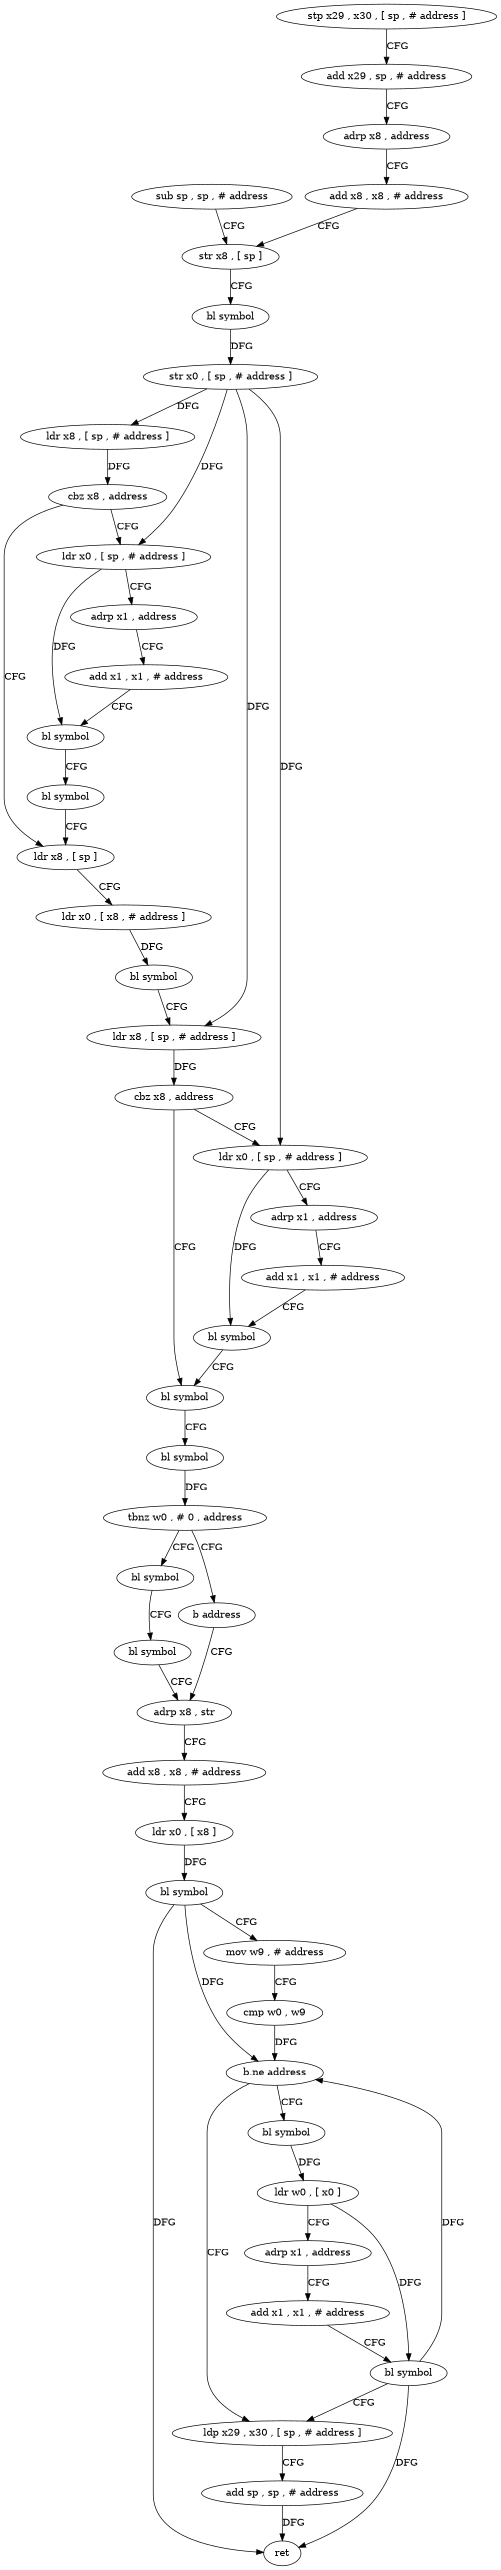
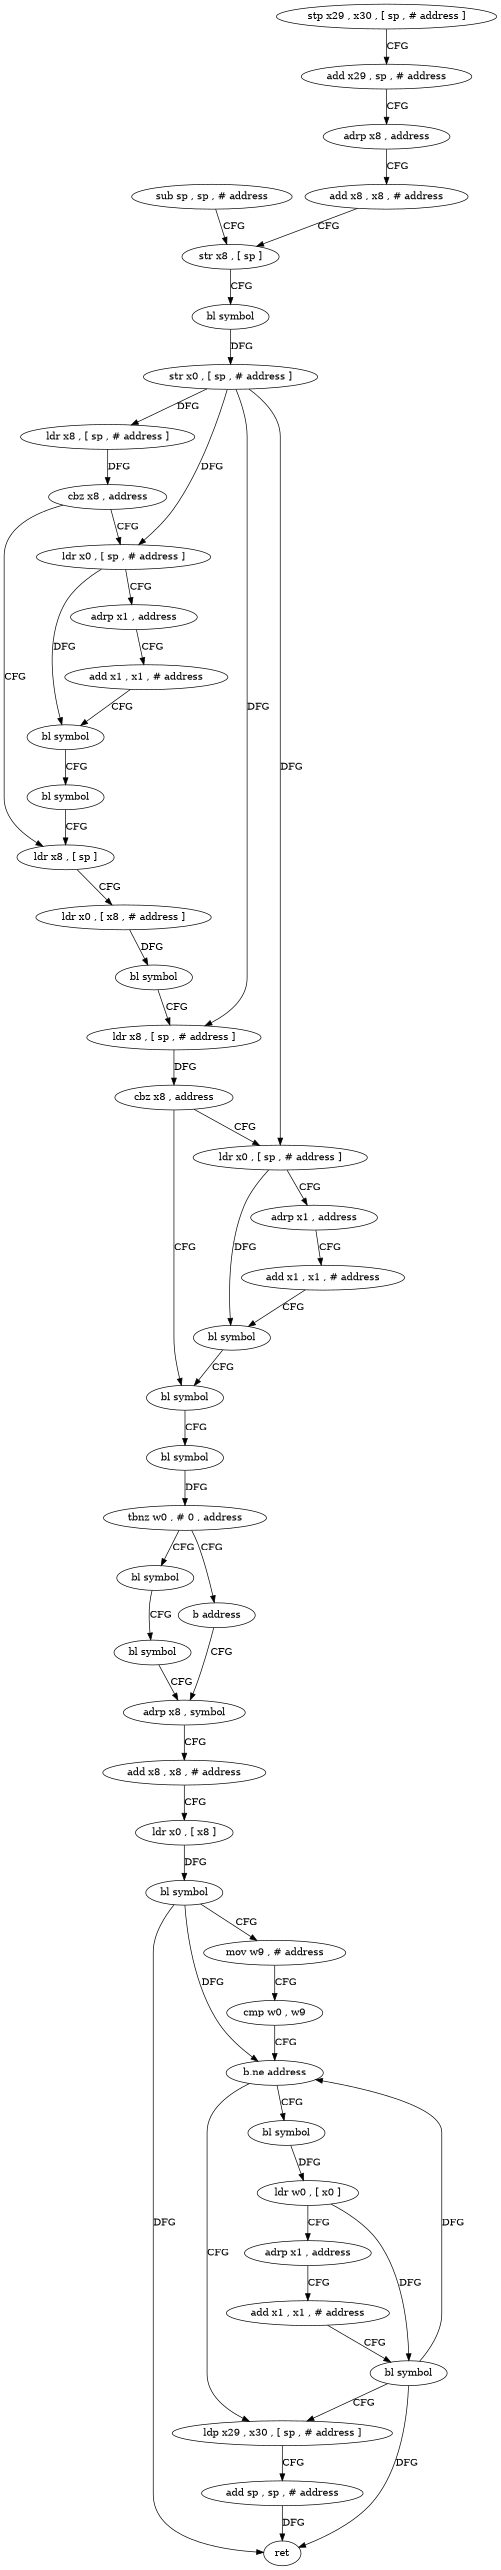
node "adrp x8 , str": label "adrp x8 , str" -> "adrp x8 , symbol"
edge "cmp w0 , w9" -> "b.ne address": label "DFG" -> "CFG"
